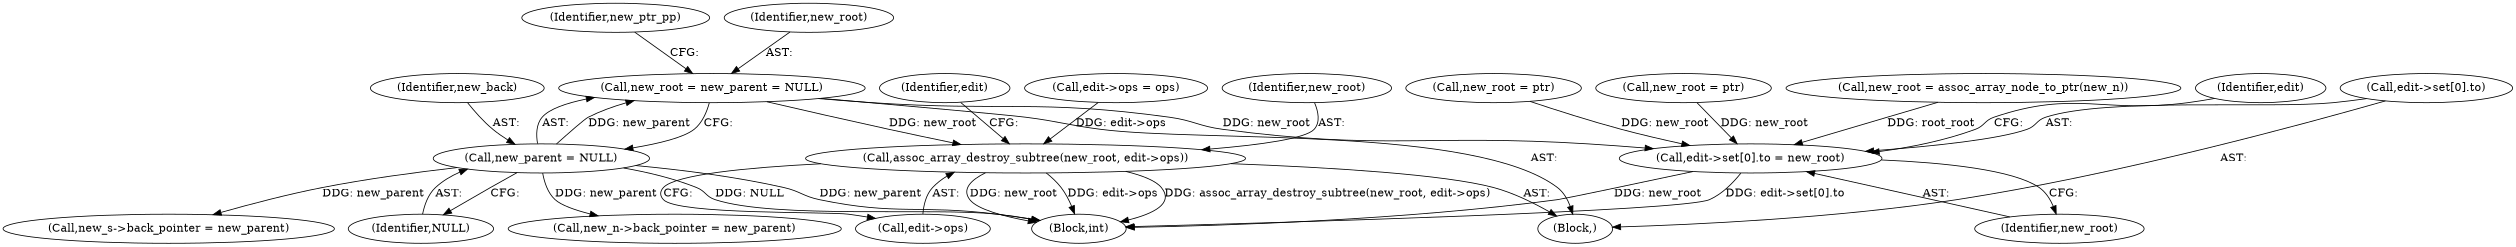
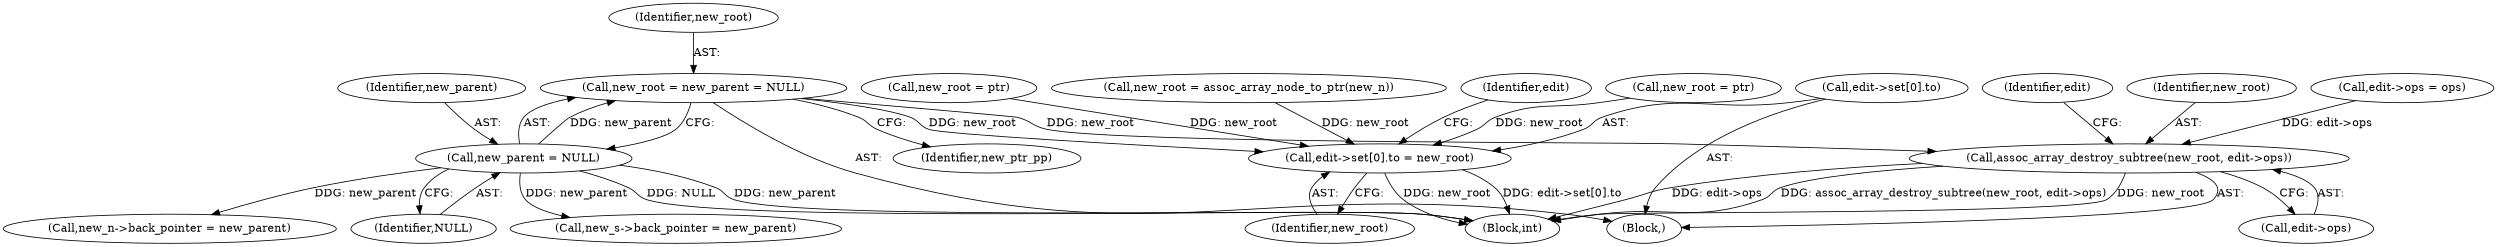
edge "(Identifier,new_ptr_pp)" -> "(Call,new_root = new_parent = NULL)": reversed
node "(Identifier,new_back)": label "(Identifier,new_back)" -> "(Identifier,new_parent)"
edge "(Call,new_root = assoc_array_node_to_ptr(new_n))" -> "(Call,edit->set[0].to = new_root)": label "DDG: root_root" -> "DDG: new_root"
